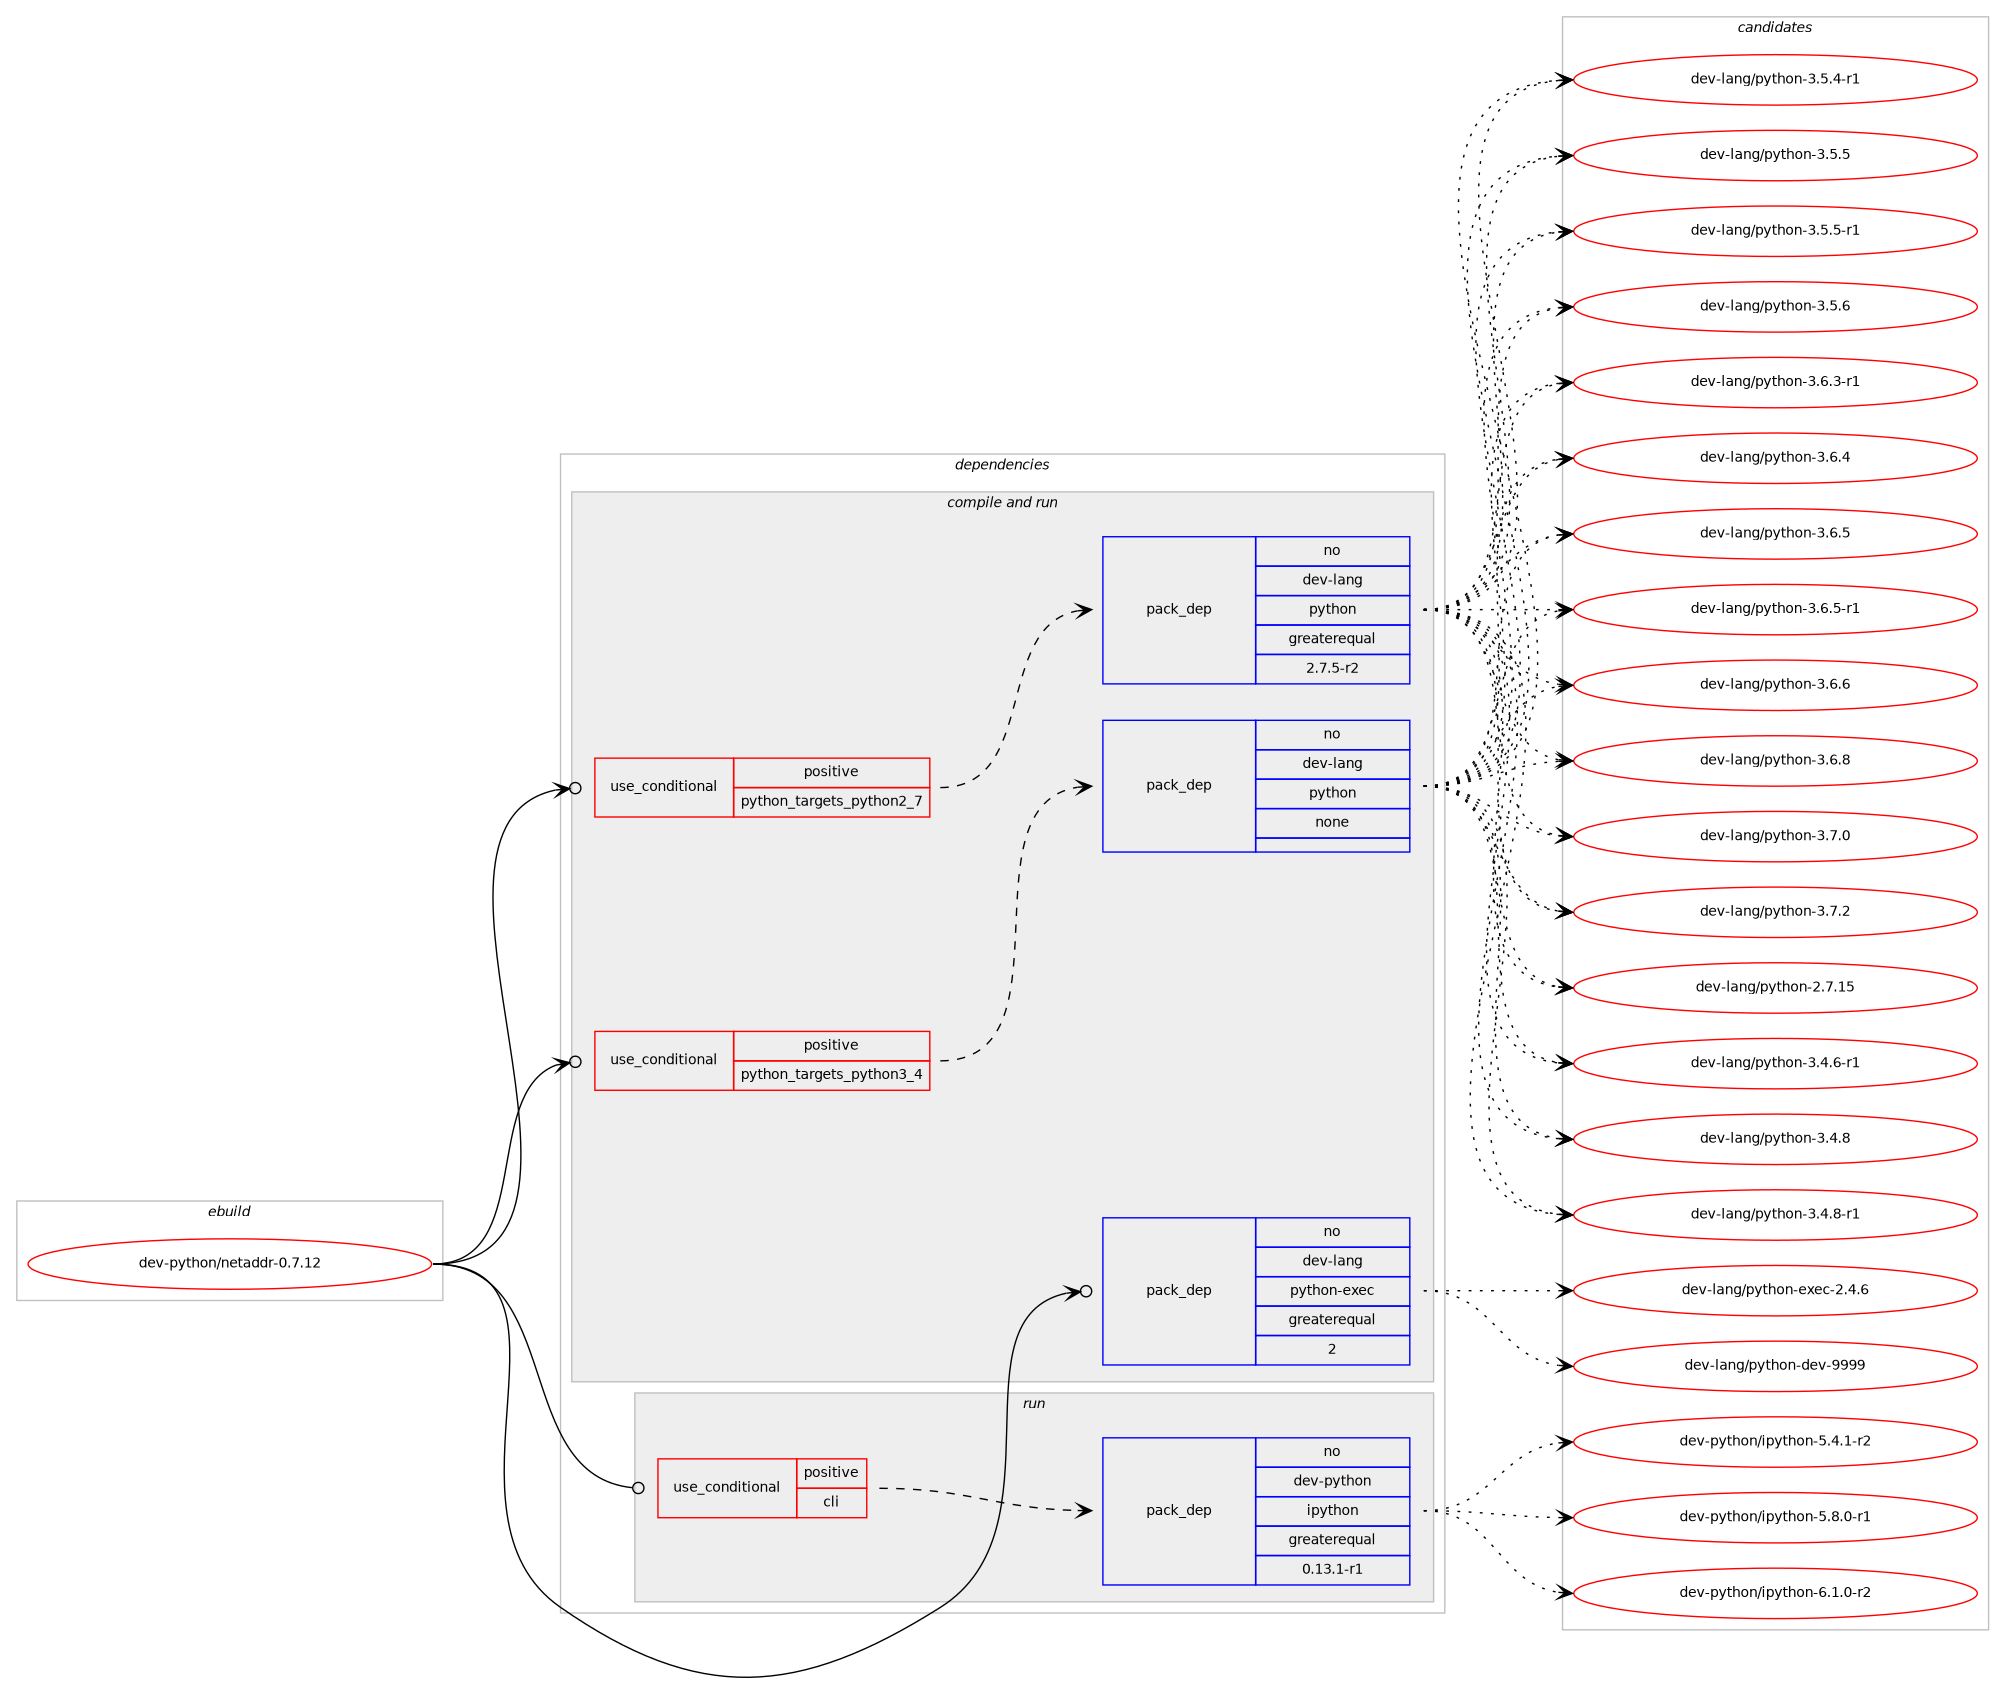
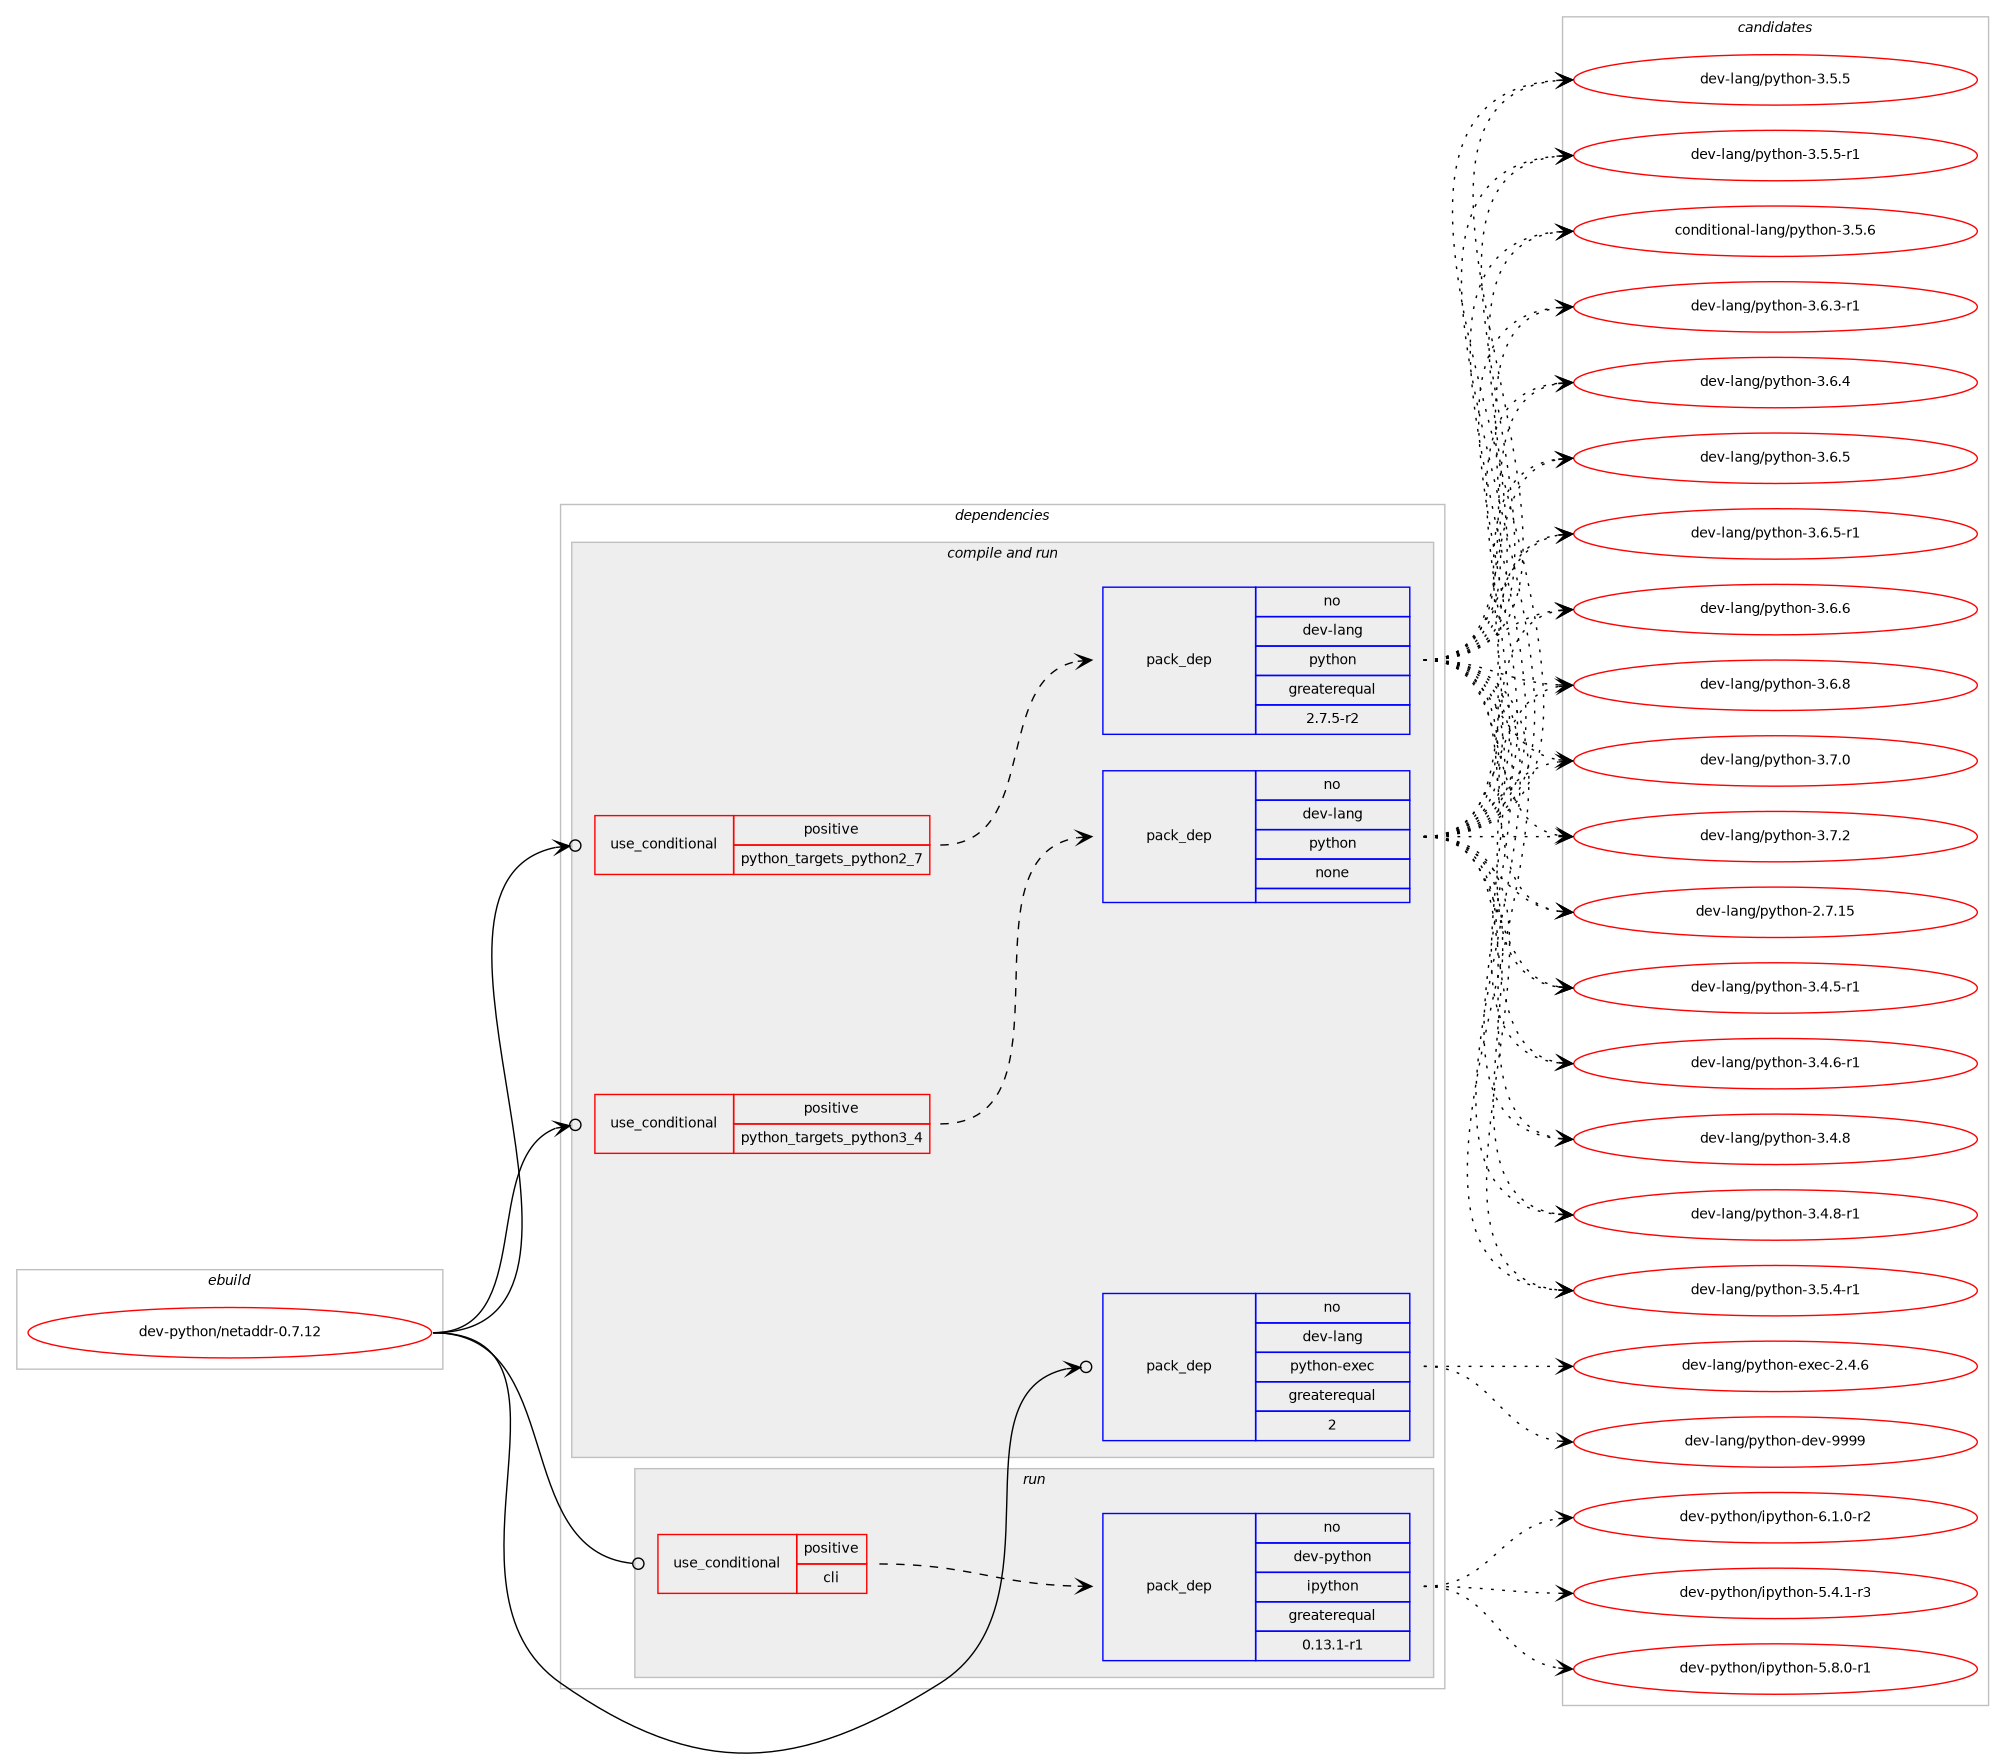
node "dev-lang/python-3.5.6": label "dev-lang/python-3.5.6" -> "conditional-lang/python-3.5.6"
node "dev-lang/python-3.4.5-r1": added
node "dev-python/ipython-5.4.1-r2": label "dev-python/ipython-5.4.1-r2" -> "dev-python/ipython-5.4.1-r3"
